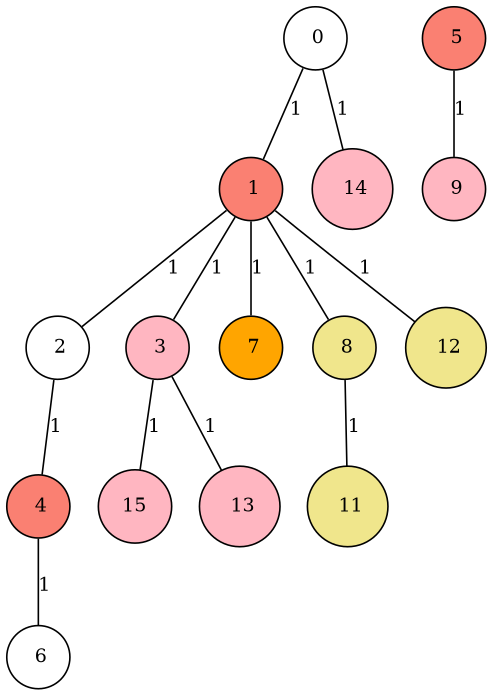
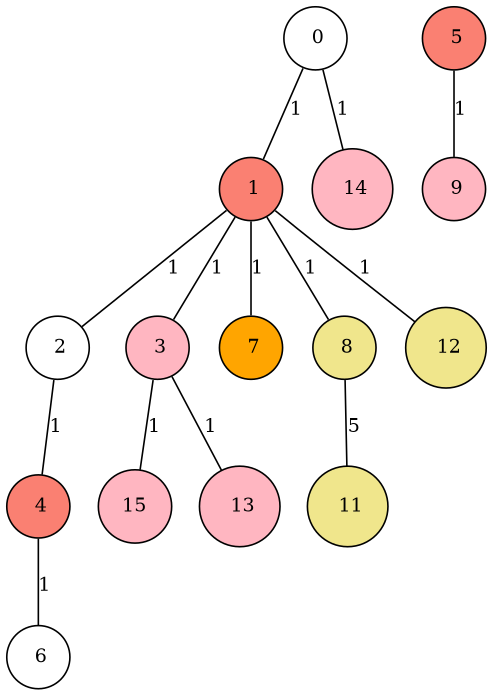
edge "8" -- "11": label "1" -> "5"
